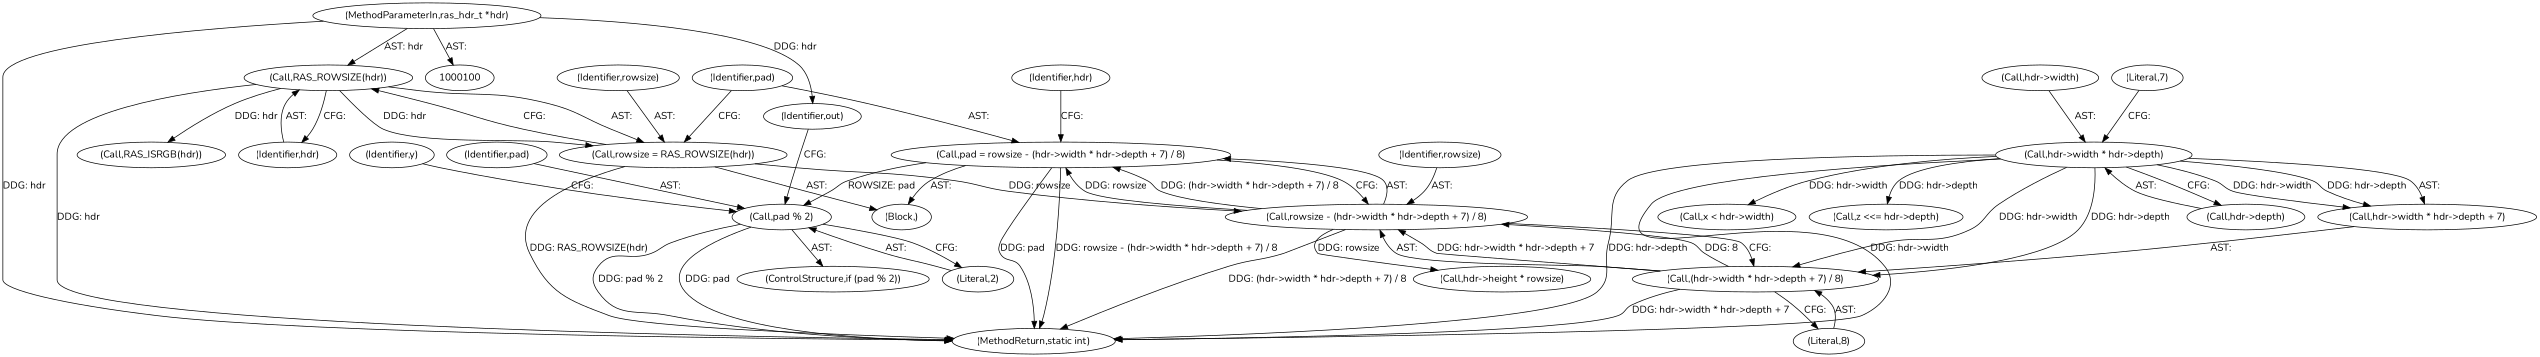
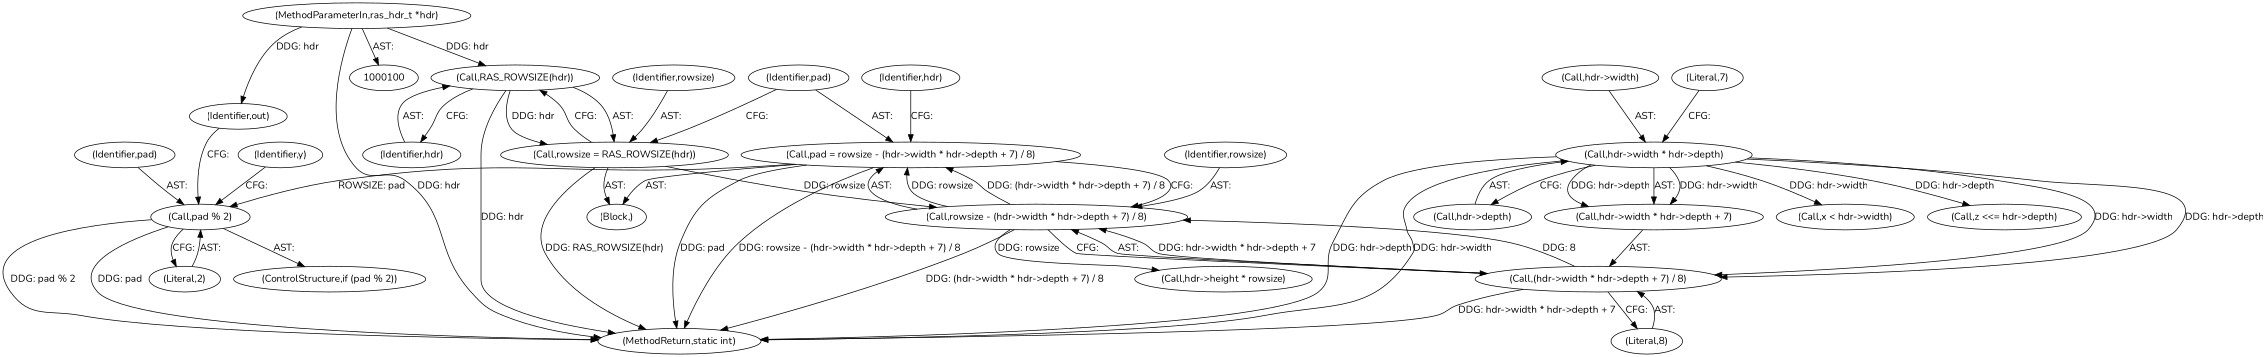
edge "(MethodParameterIn,ras_hdr_t *hdr)" -> "(Call,RAS_ROWSIZE(hdr))": label "AST: hdr" -> "DDG: hdr"
node "(Call,RAS_ISRGB(hdr))": removed
